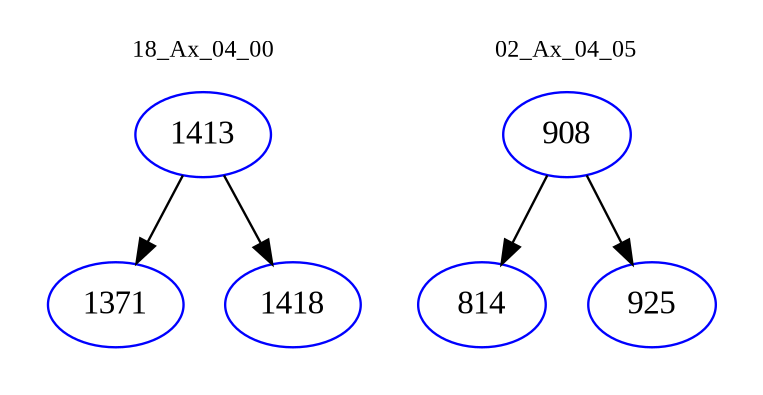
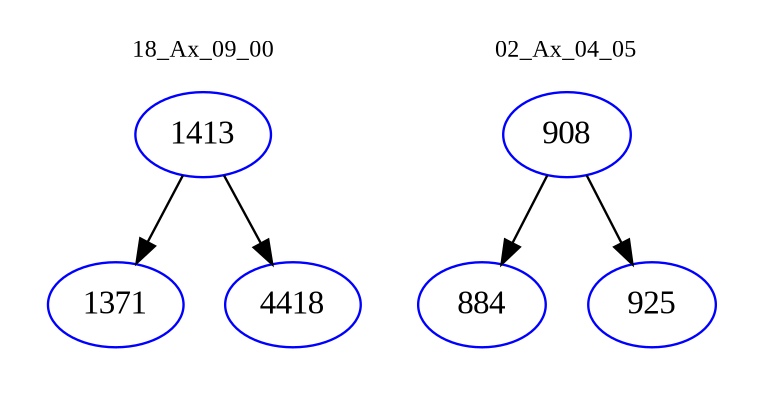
cluster "18_Ax_04_00": label "18_Ax_04_00" -> "18_Ax_09_00"
node "1418": label "1418" -> "4418"
node "814": label "814" -> "884"
